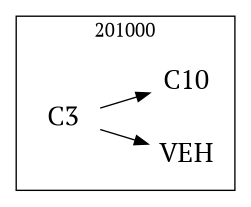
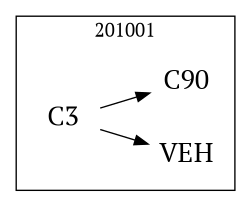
cluster "201000": label "201000" -> "201001"
node "C10": label "C10" -> "C90"
